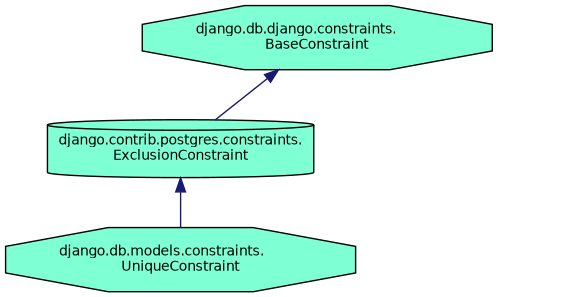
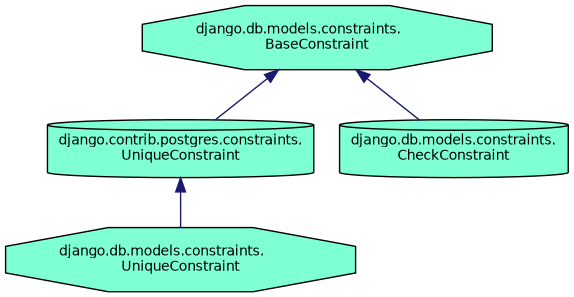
node "django.db.django.constraints. BaseConstraint": label "django.db.django.constraints. BaseConstraint" -> "django.db.models.constraints. BaseConstraint"
node "django.contrib.postgres.constraints. ExclusionConstraint": label "django.contrib.postgres.constraints. ExclusionConstraint" -> "django.contrib.postgres.constraints. UniqueConstraint"
node "django.db.models.constraints. CheckConstraint": added
